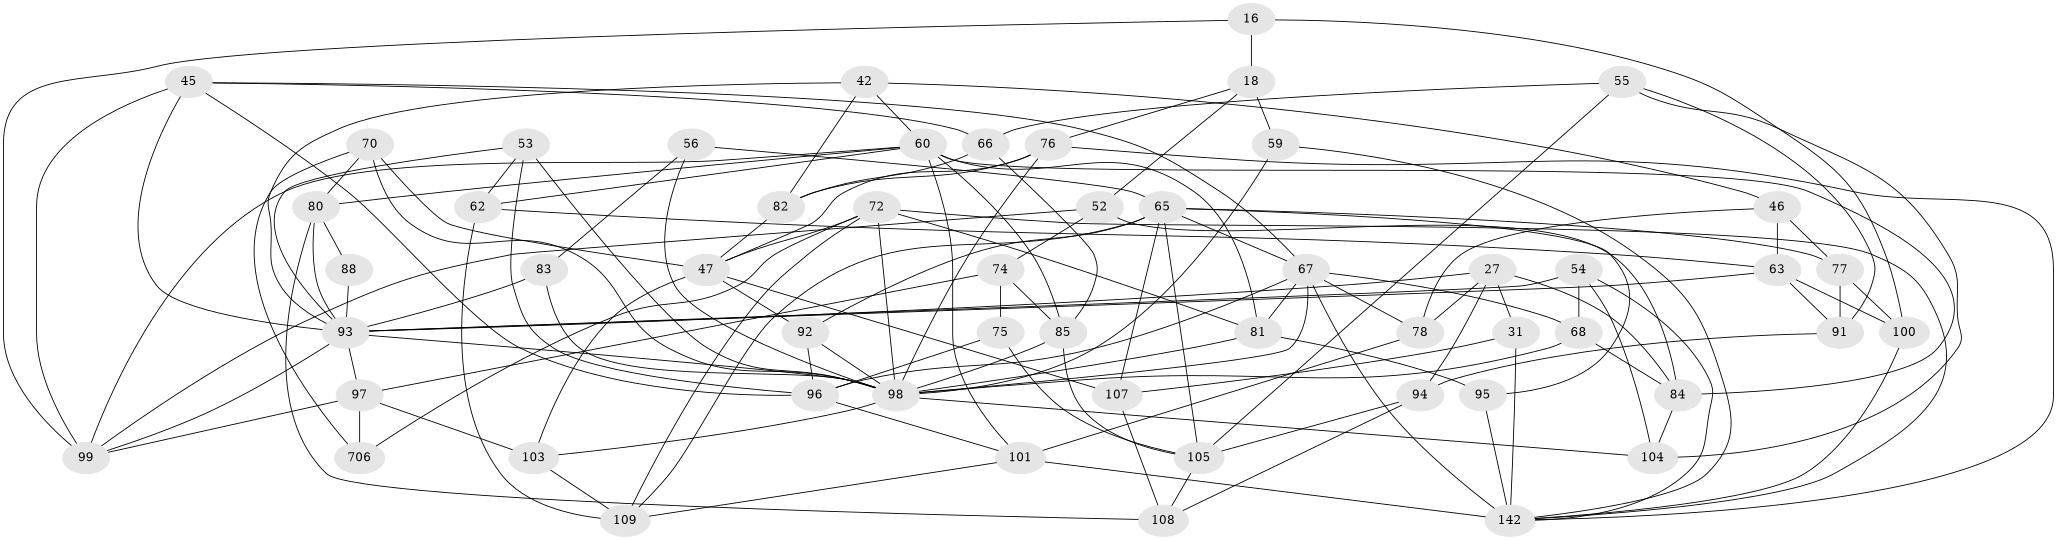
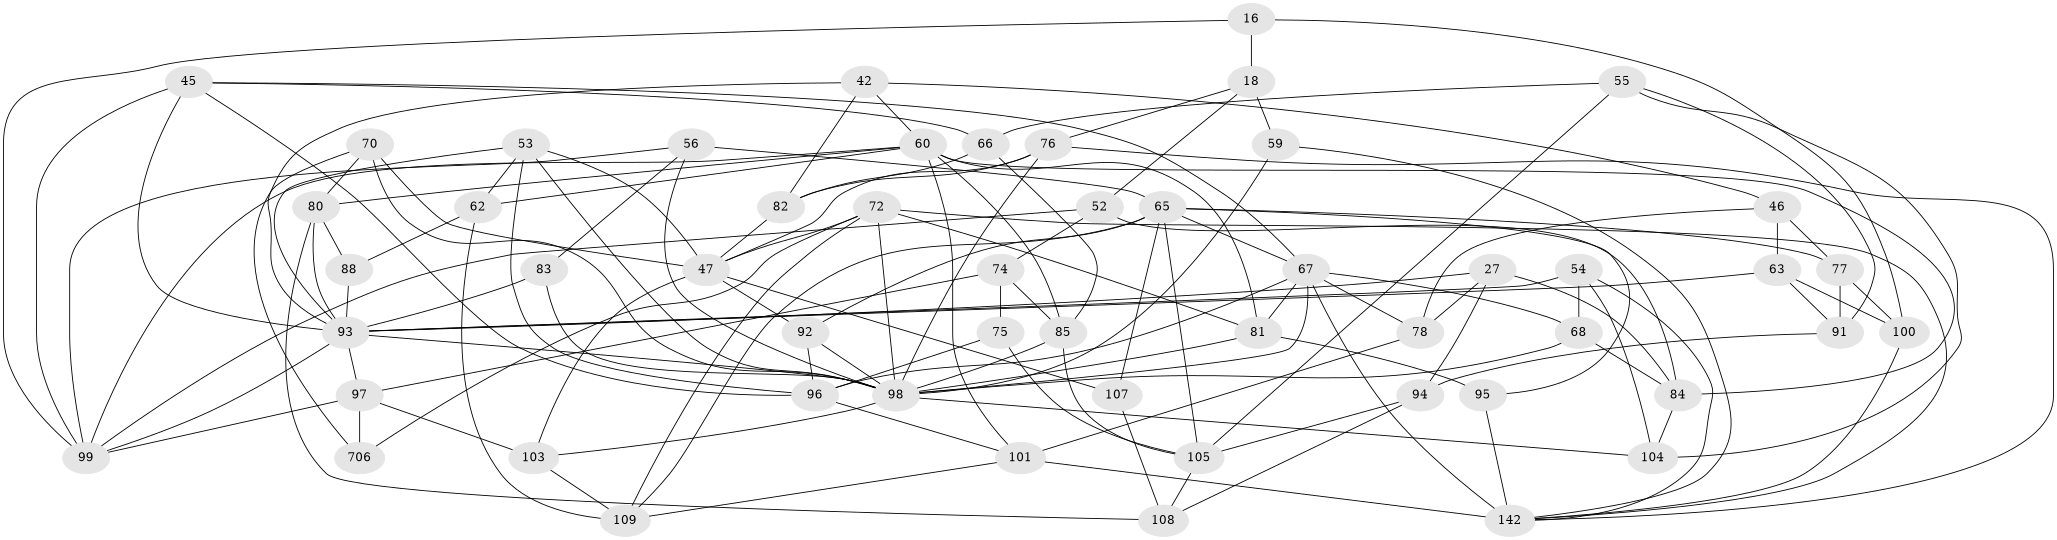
edge "56" -- "99": added
edge "53" -- "47": added
edge "62" -- "63": now "62" -- "88"
node "31": removed
